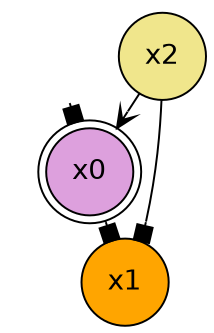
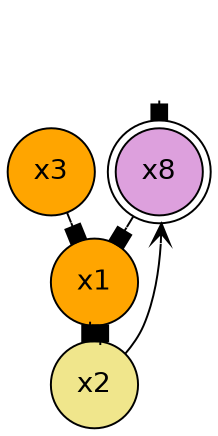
node "x3": added
node "x0": label "x0" -> "x8"
edge "x1" -> "x2": added
